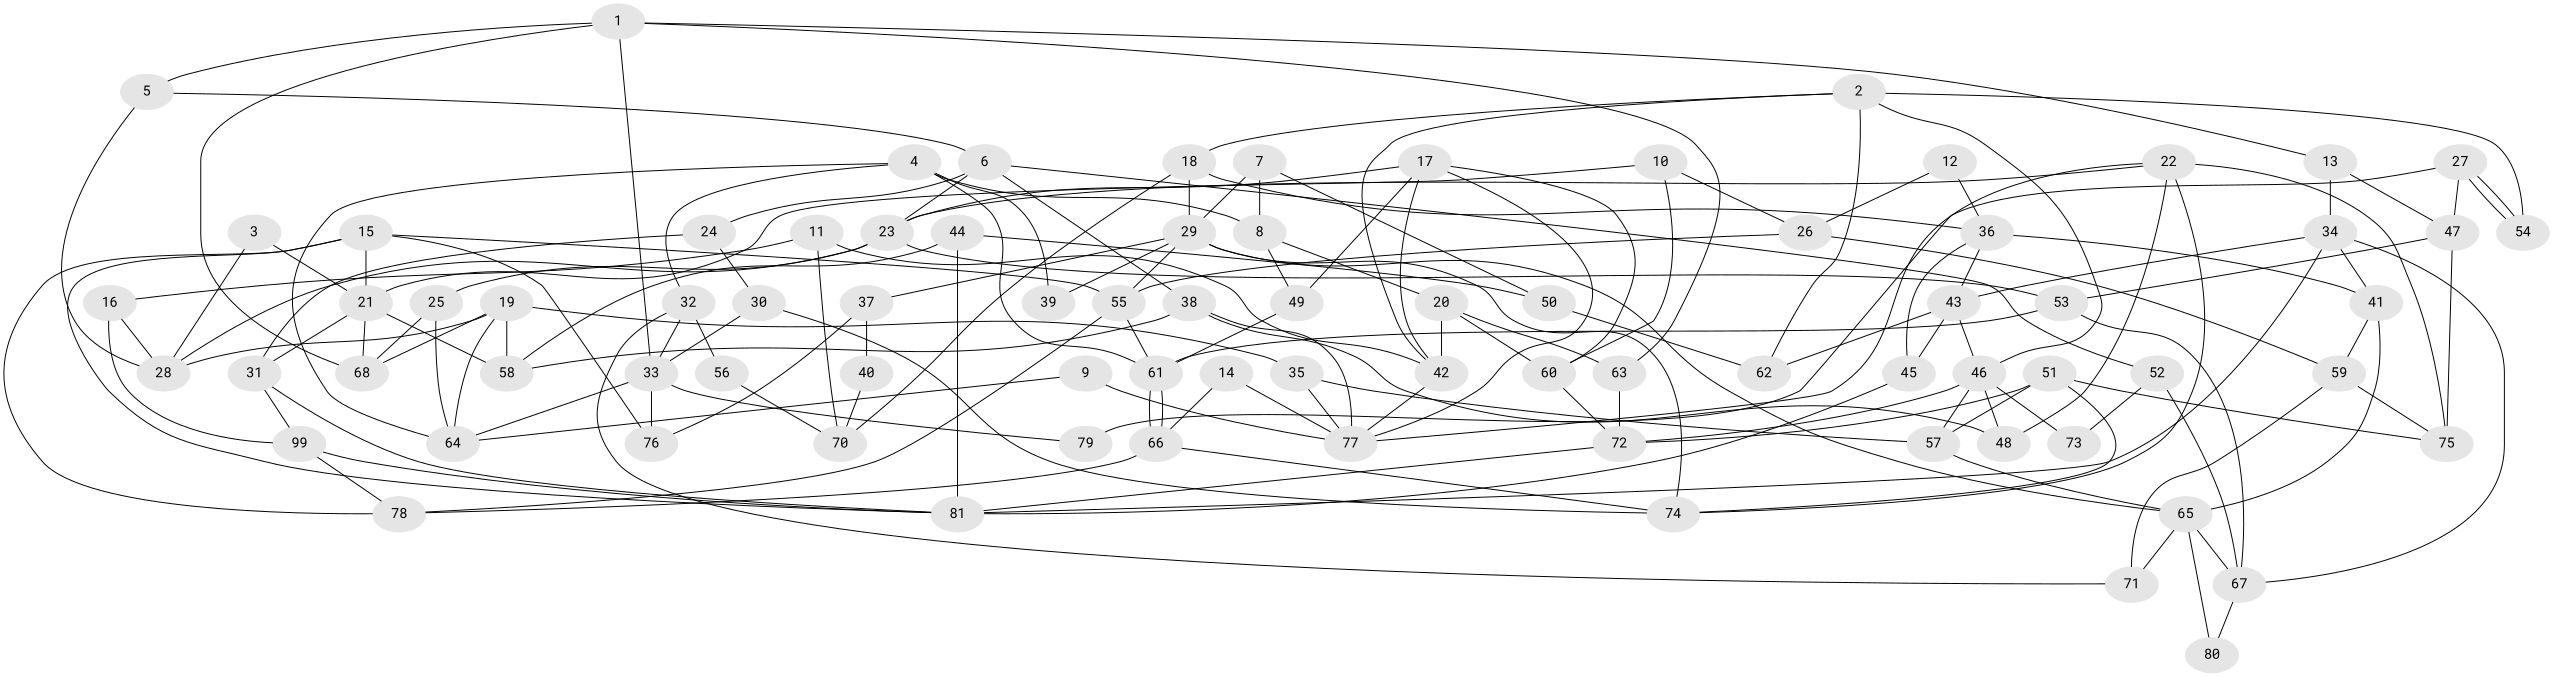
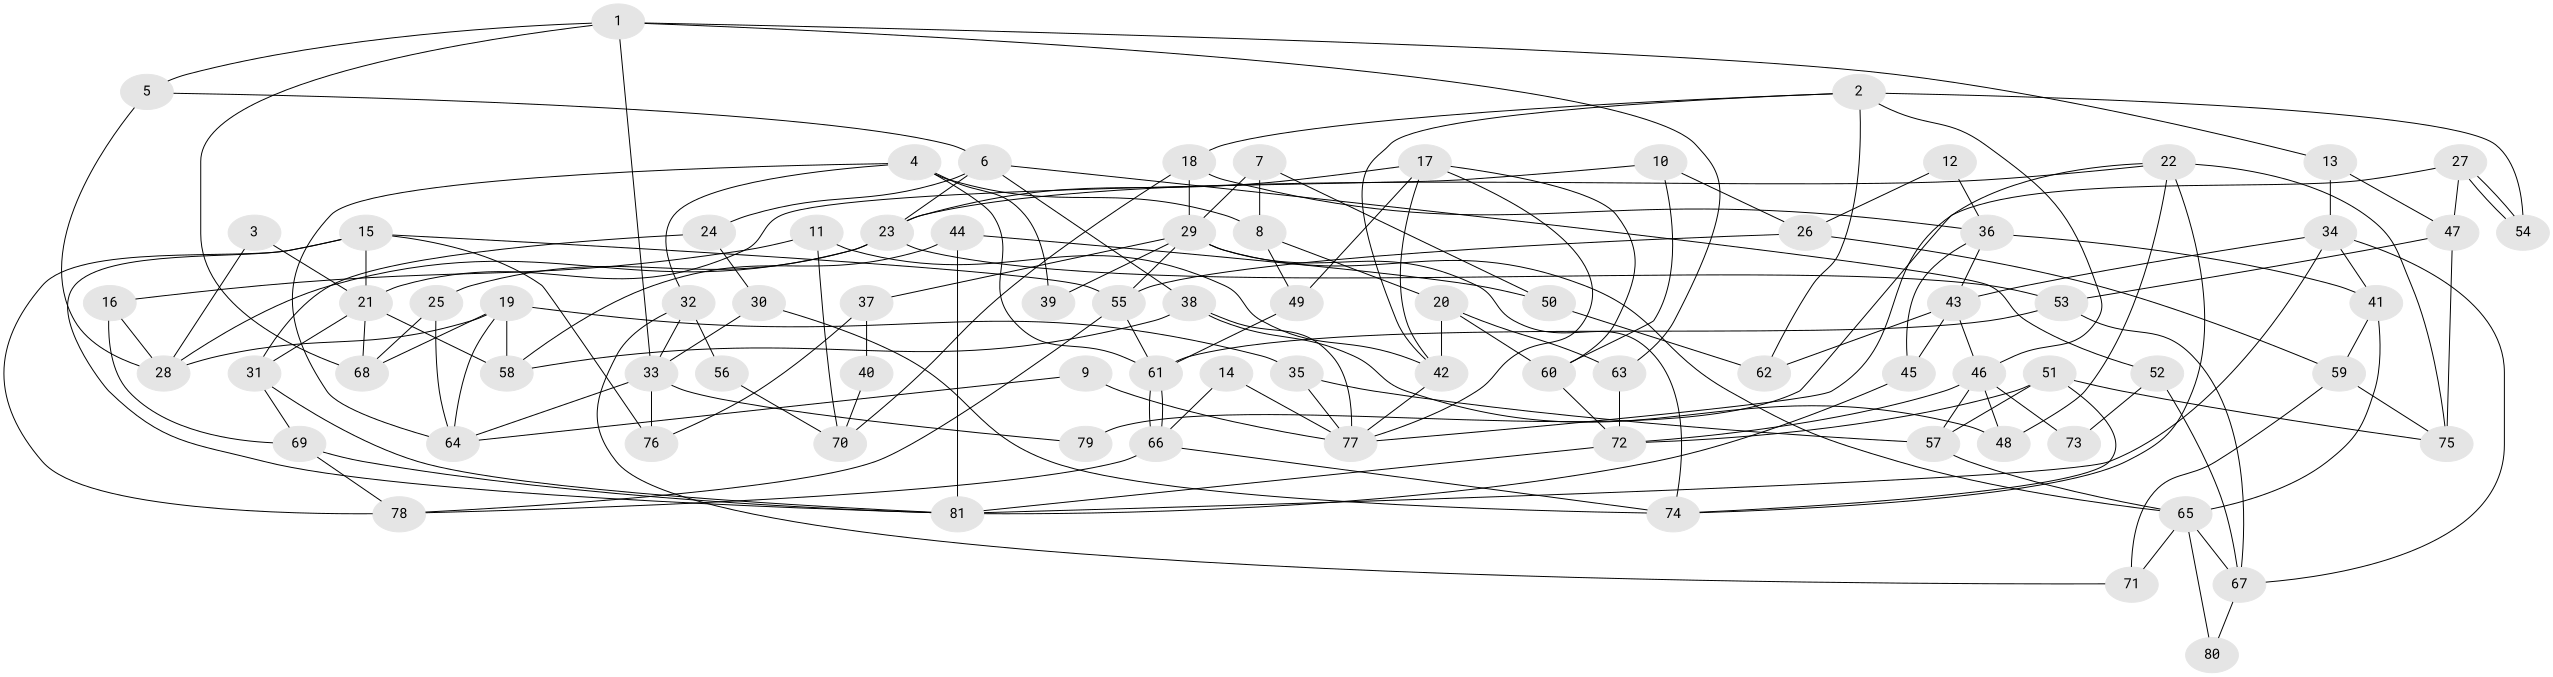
node "99": label "99" -> "69"
